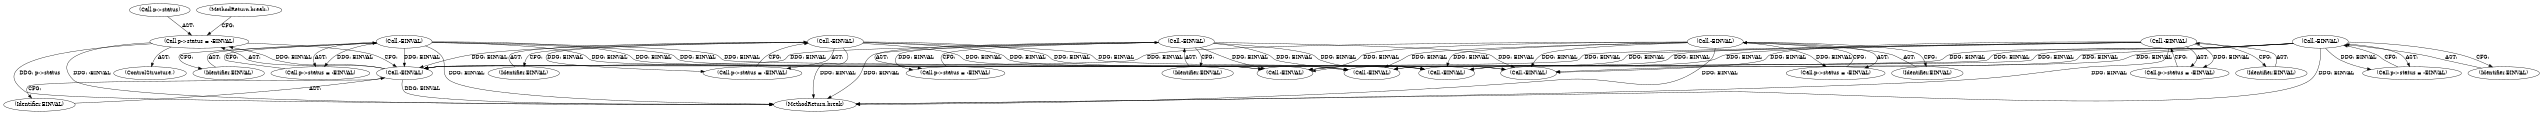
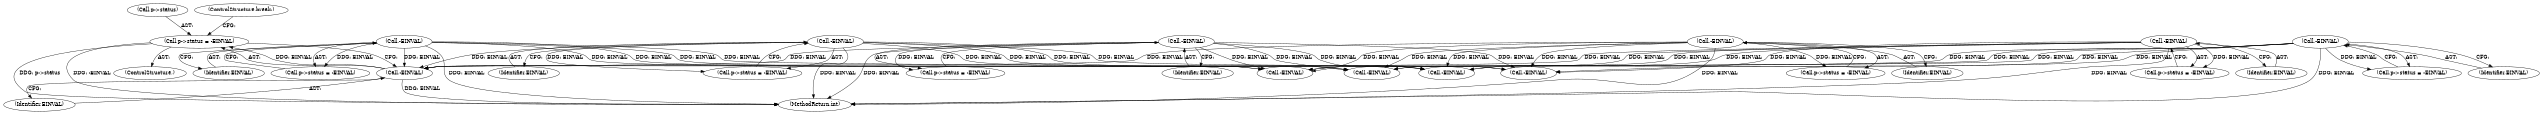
node "(MethodReturn,break;)": label "(MethodReturn,break;)" -> "(ControlStructure,break;)"
node "(MethodReturn,break)": label "(MethodReturn,break)" -> "(MethodReturn,int)"
